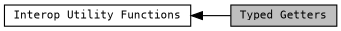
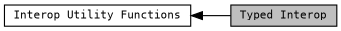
node "Typed Getters": label "Typed Getters" -> "Typed Interop"
